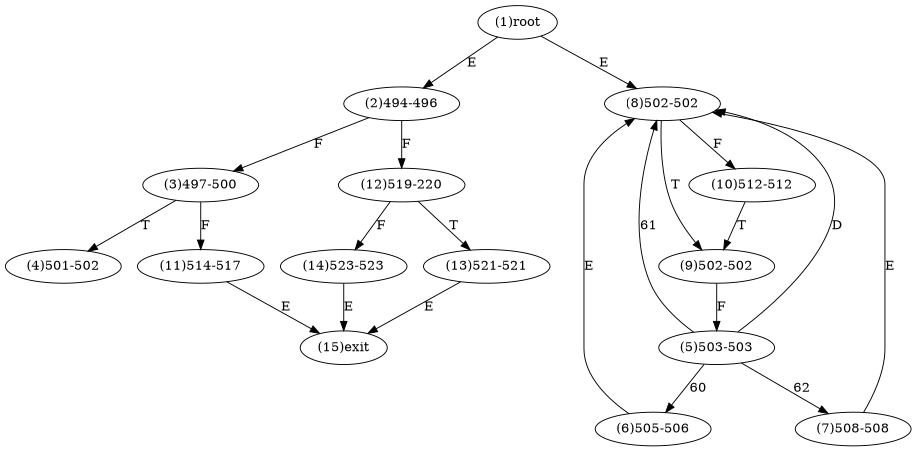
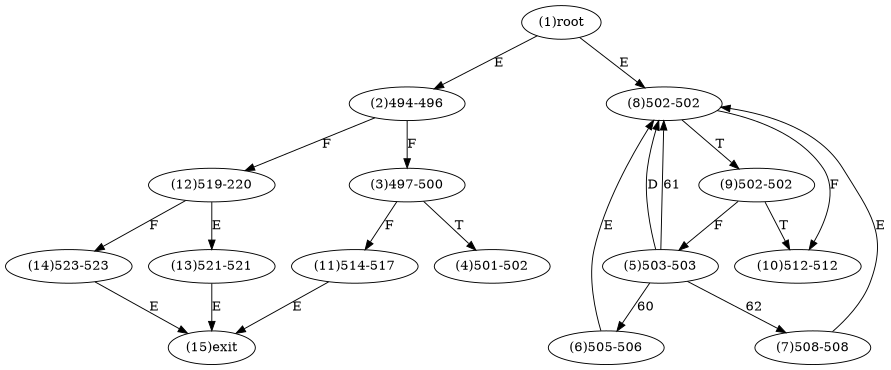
edge "(10)512-512" -> "(9)502-502": reversed
edge "(12)519-220" -> "(13)521-521": label "T" -> "E"
